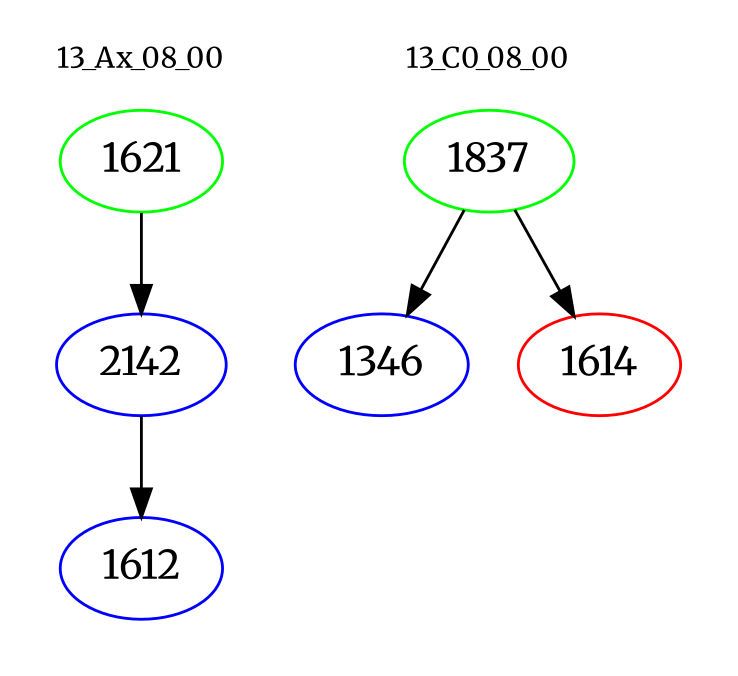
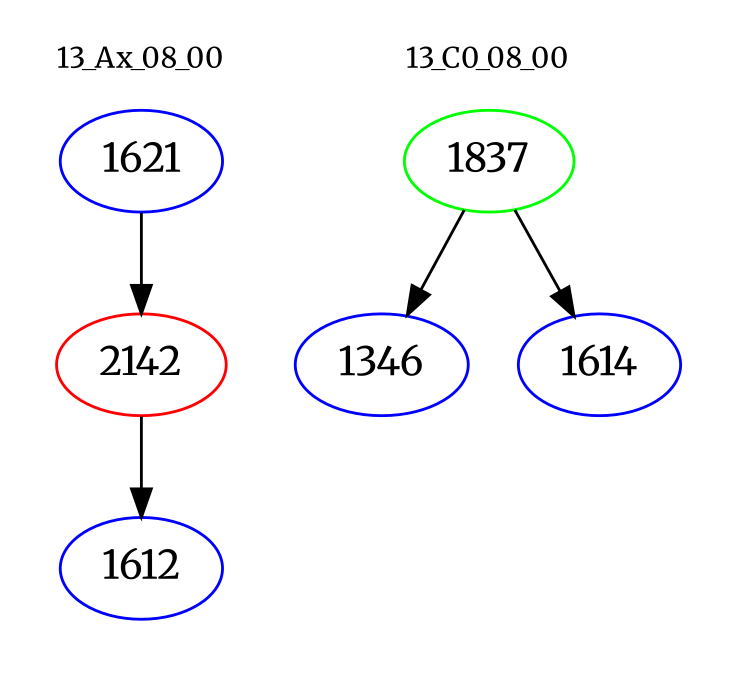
node "1621": color green -> blue
node "2142": color blue -> red
node "1614": color red -> blue
